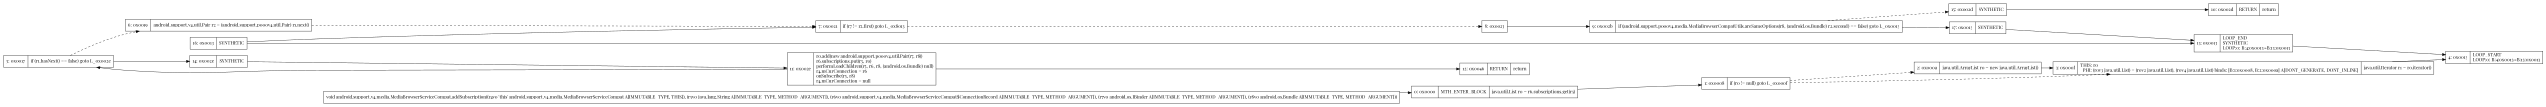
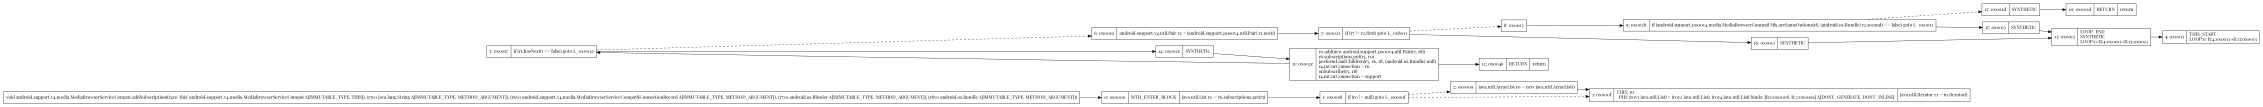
edge "6: 0x0019" -> "7: 0x0021": style dashed -> solid
edge "16: 0x0013" -> "7: 0x0021": reversed
node "4: 0x0013": text "LOOP_START" -> "THIS_START"
edge "3: 0x000f" -> "4: 0x0013": removed
node "11: 0x002e": text "r4.mCurConnection = null" -> "r4.mCurConnection = support"
